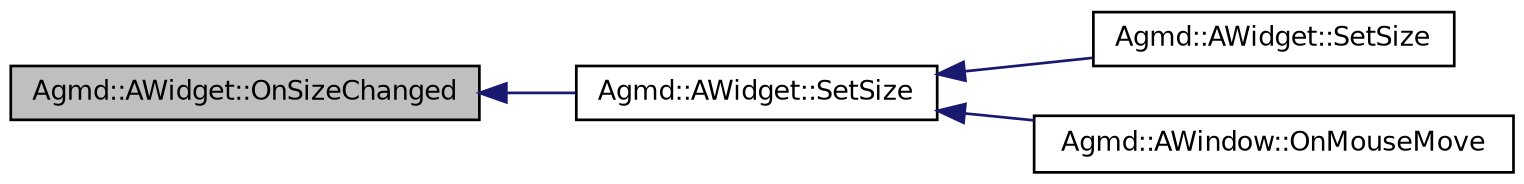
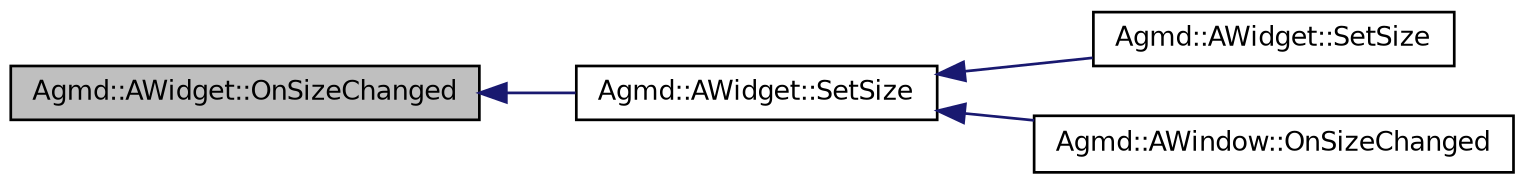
node "Agmd::AWindow::OnMouseMove": label "Agmd::AWindow::OnMouseMove" -> "Agmd::AWindow::OnSizeChanged"
